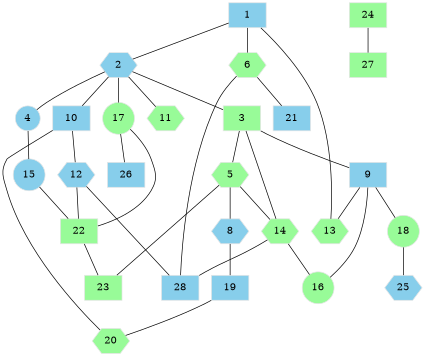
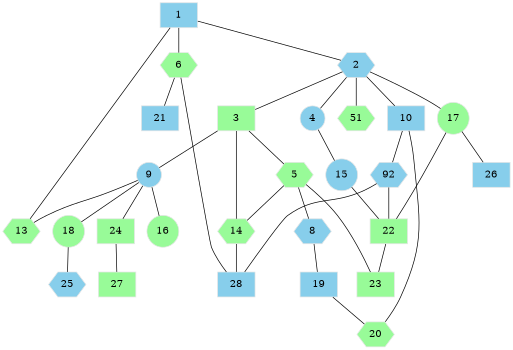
node "11": label "11" -> "51"
node "12": label "12" -> "92"
node "9": shape box -> circle
edge "9" -- "24": added
edge "14" -- "16": removed
